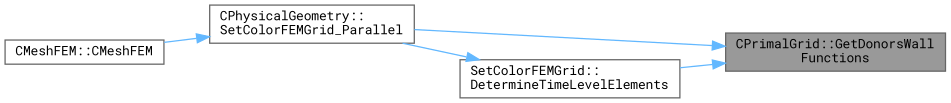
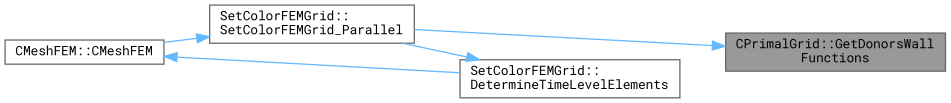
node "CPhysicalGeometry:: SetColorFEMGrid_Parallel": label "CPhysicalGeometry:: SetColorFEMGrid_Parallel" -> "SetColorFEMGrid:: SetColorFEMGrid_Parallel"
edge "SetColorFEMGrid:: DetermineTimeLevelElements" -> "CPrimalGrid::GetDonorsWall Functions": now "SetColorFEMGrid:: DetermineTimeLevelElements" -> "CMeshFEM::CMeshFEM"
